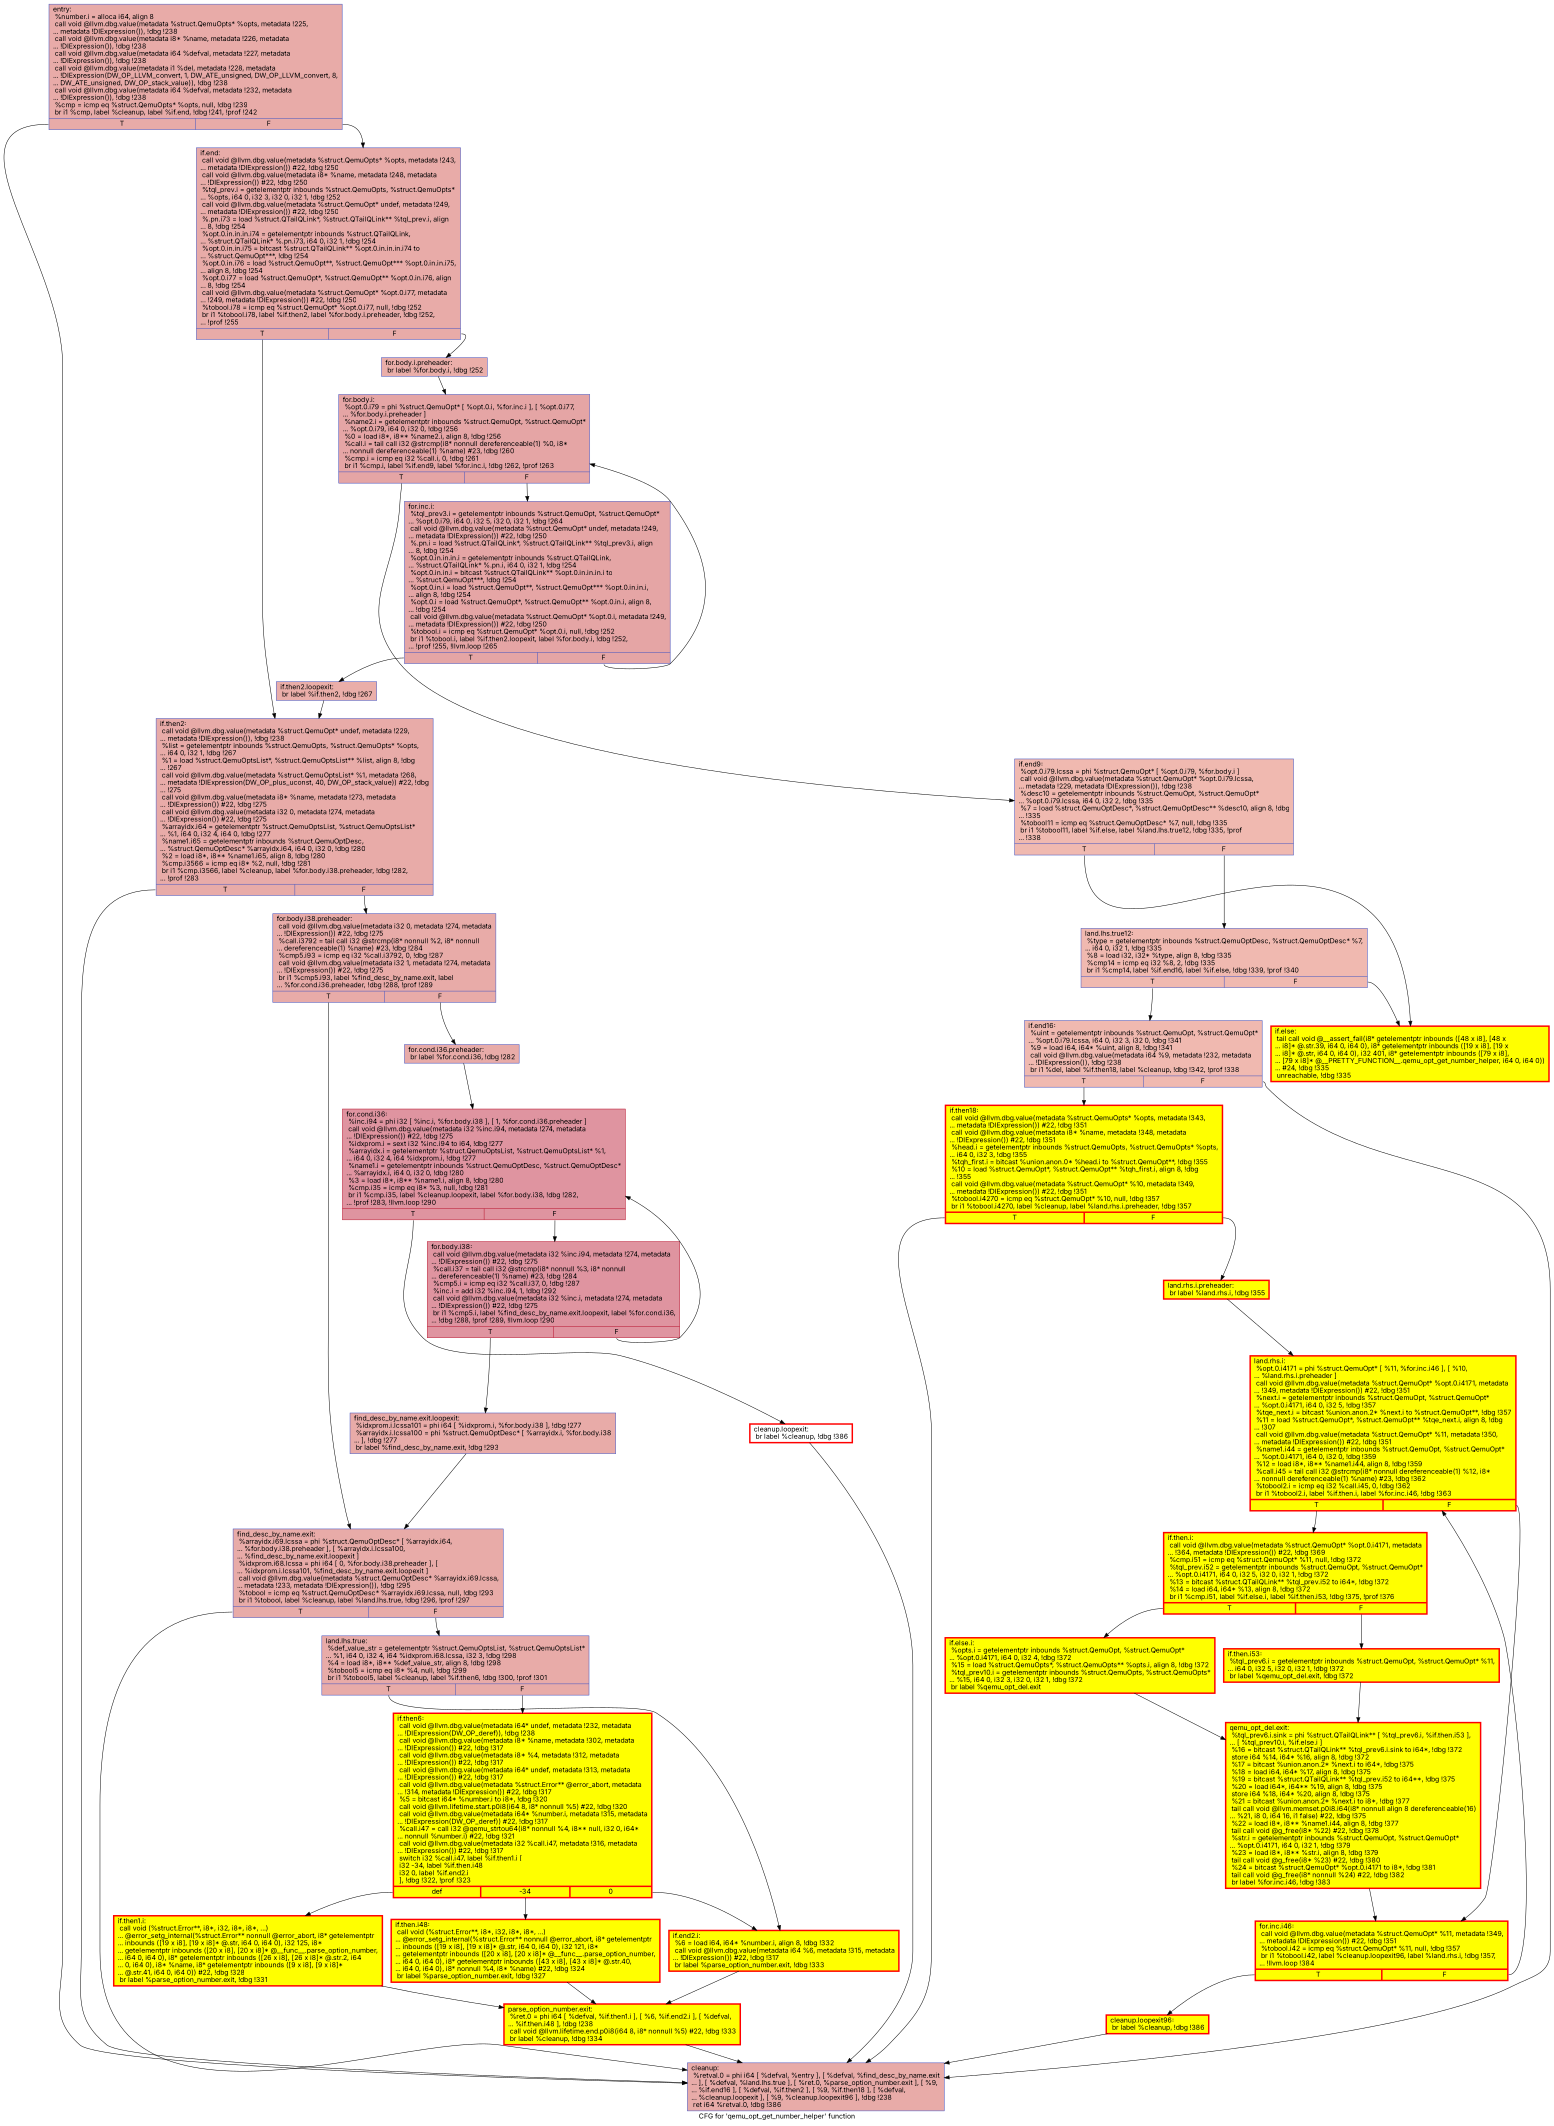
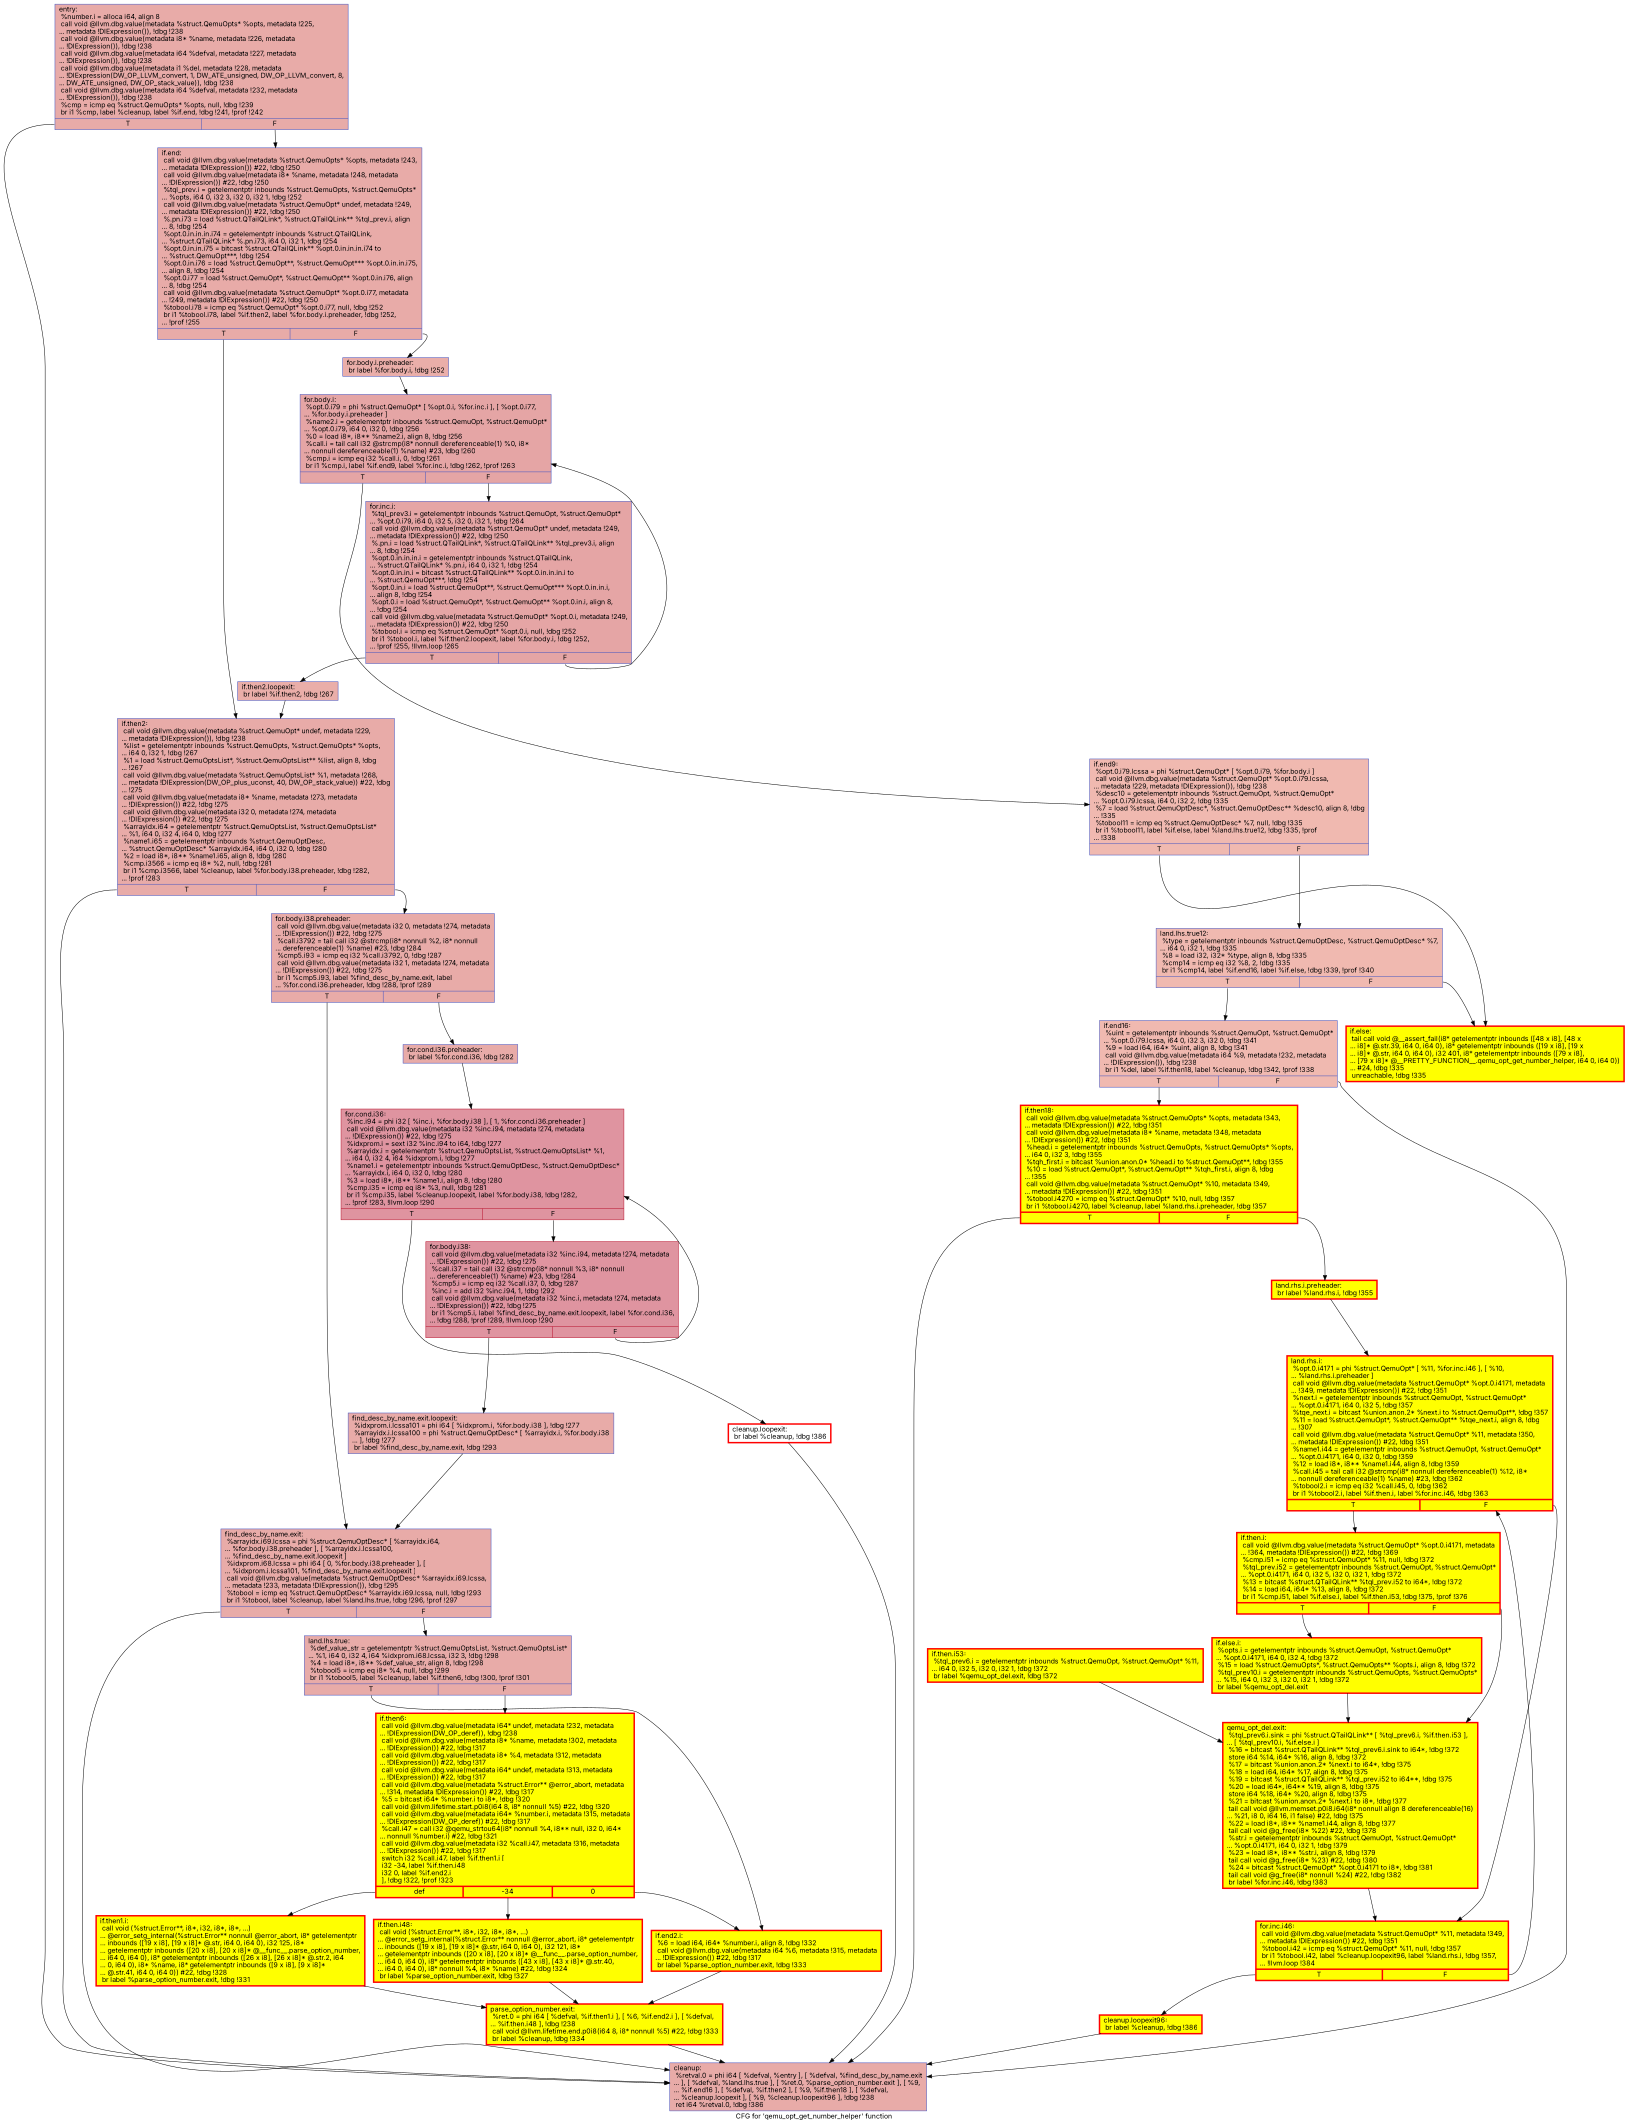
edge "if.then.i:" -> "if.then.i53:": now "if.then.i:" -> "qemu_opt_del.exit:"
